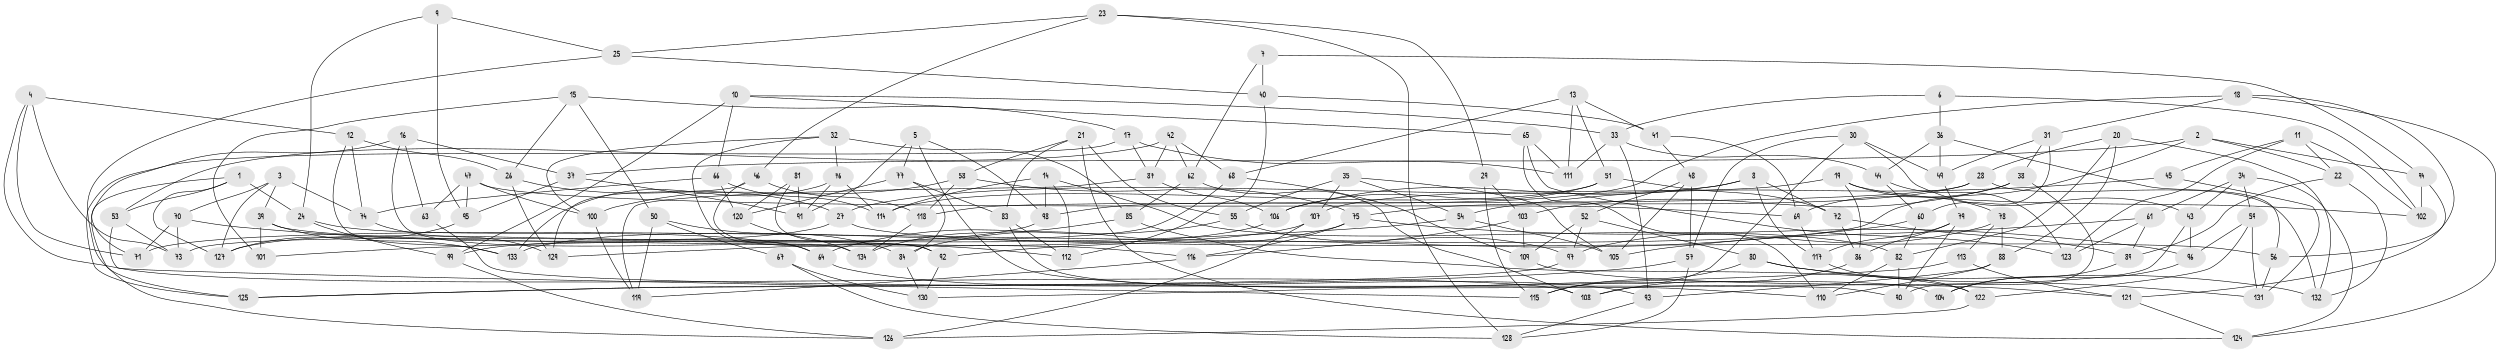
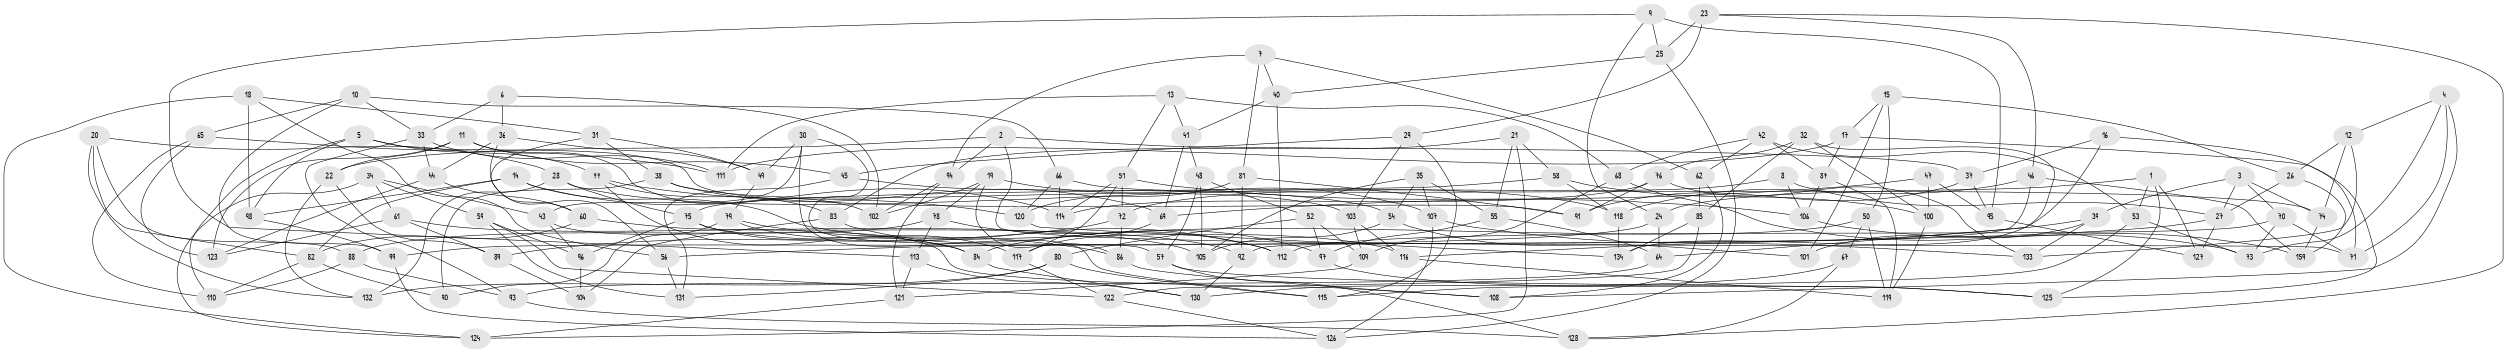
edge "9" -- "113": added
edge "7" -- "81": added
edge "29" -- "45": added
edge "3" -- "127": now "3" -- "27"
node "63": removed
edge "8" -- "117": now "51" -- "117"
node "129": label "129" -> "159"
